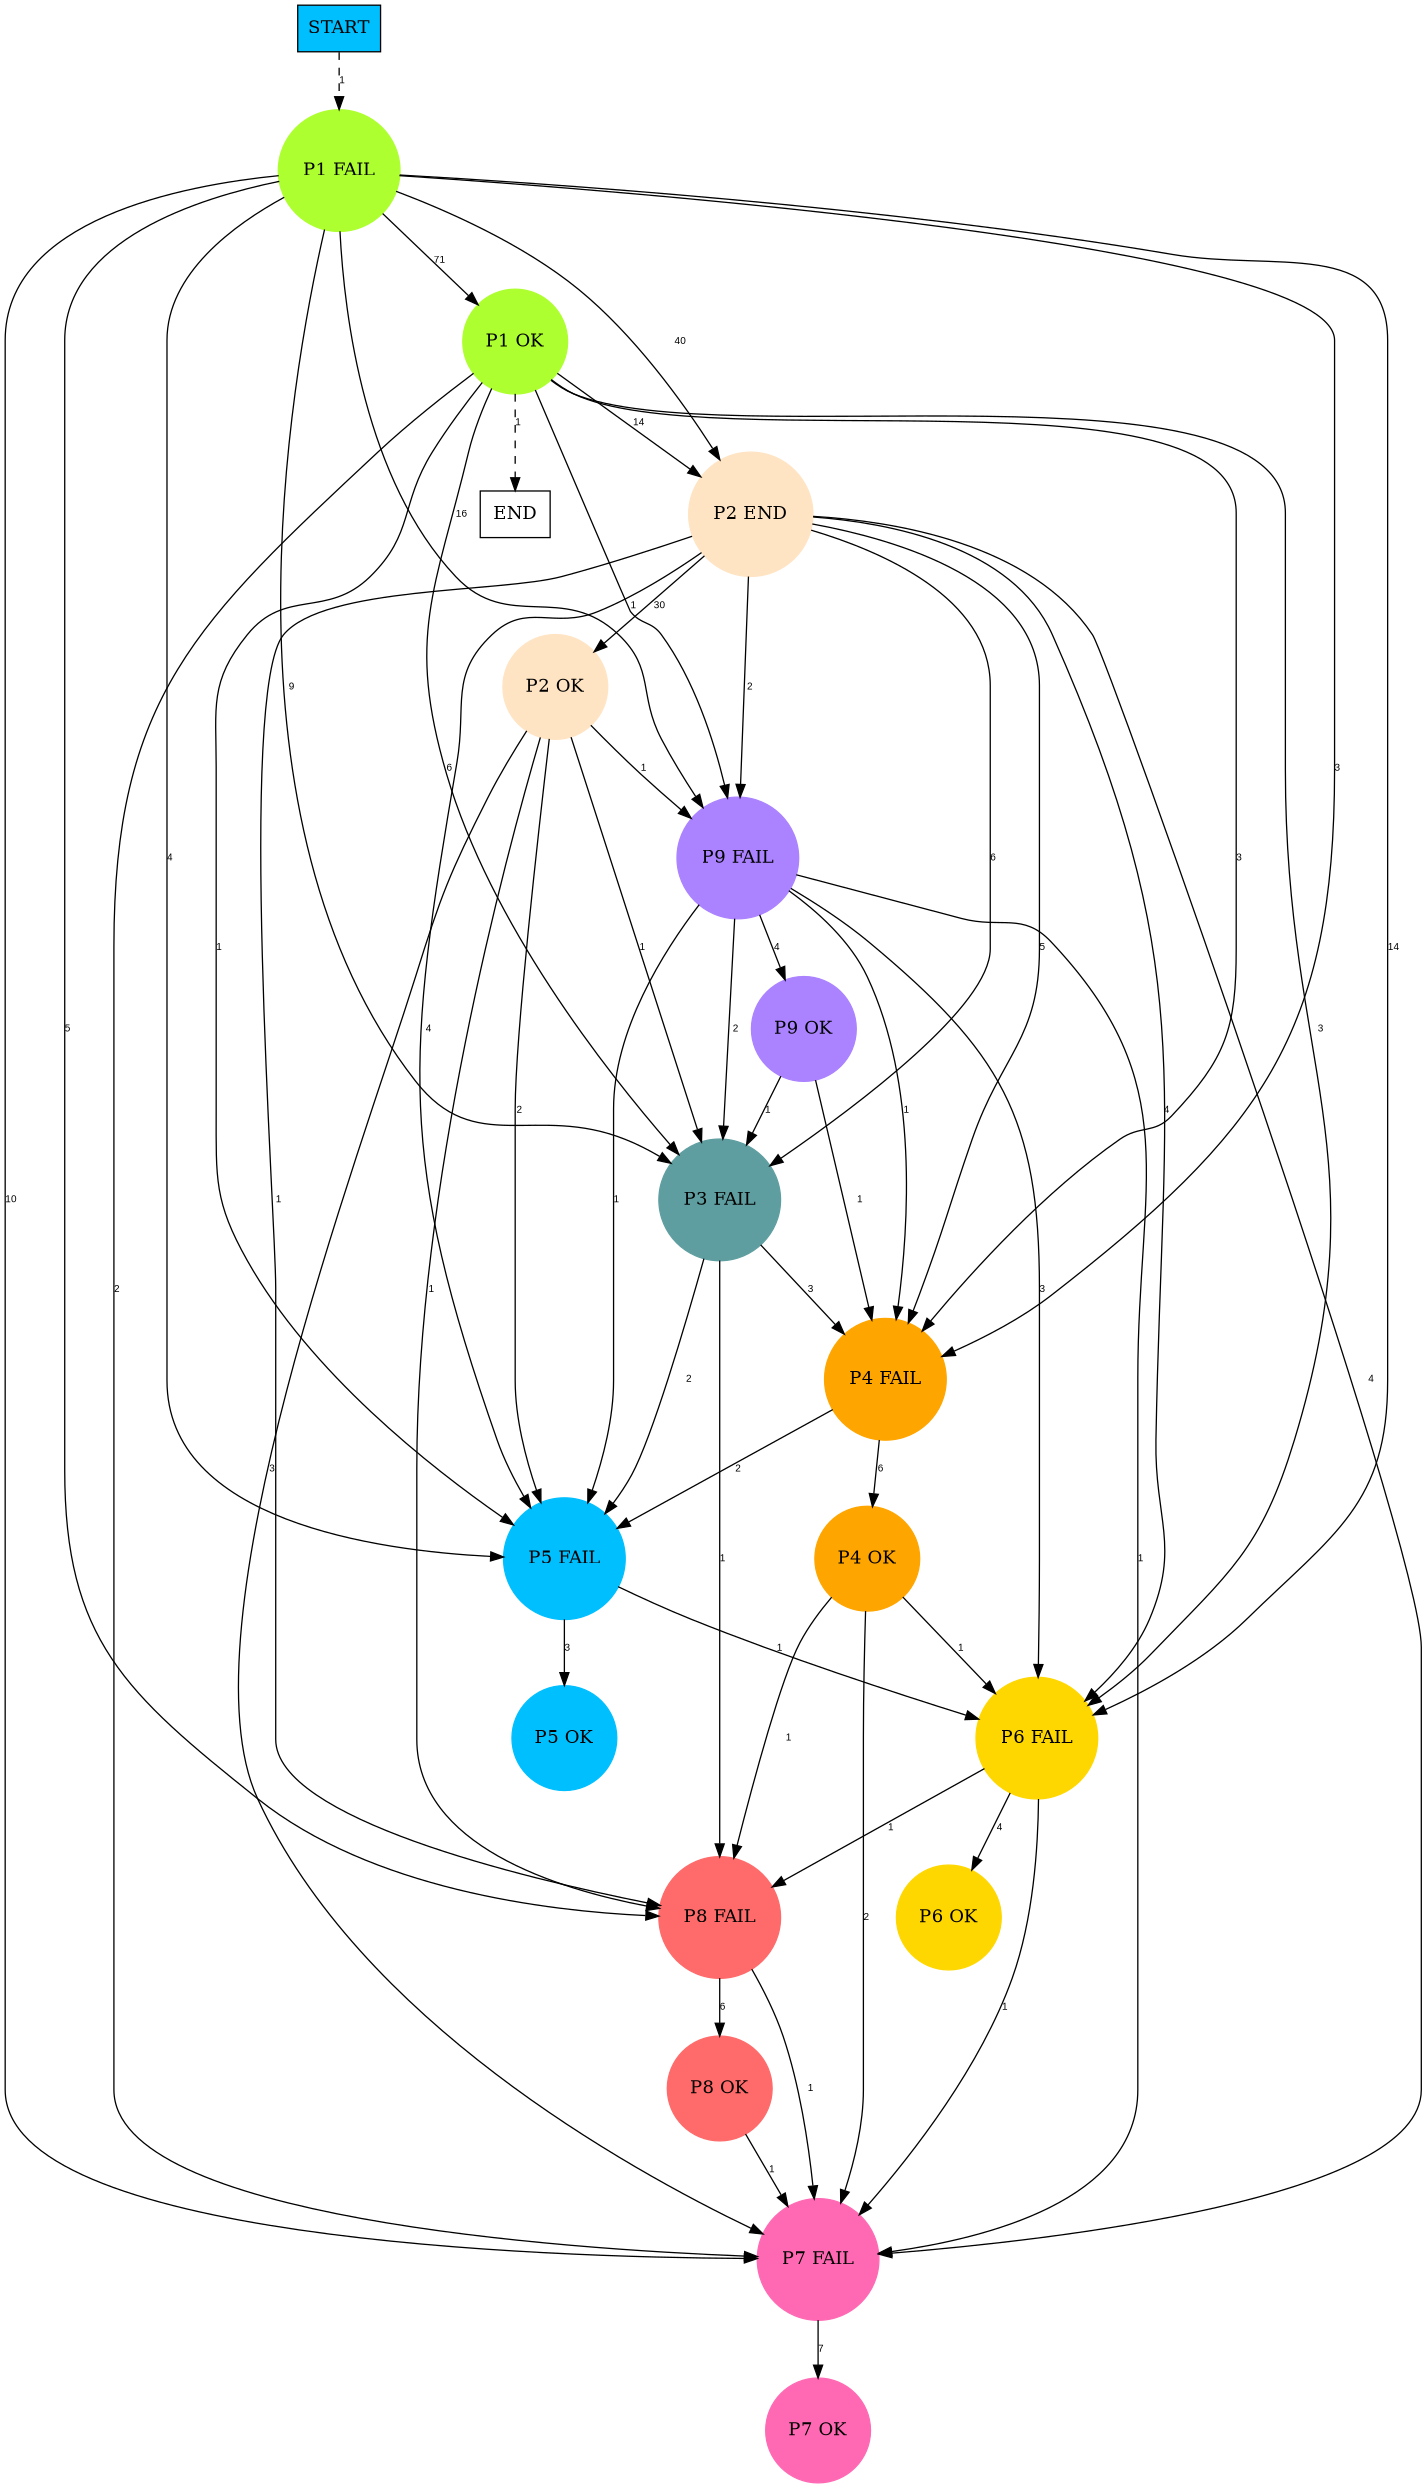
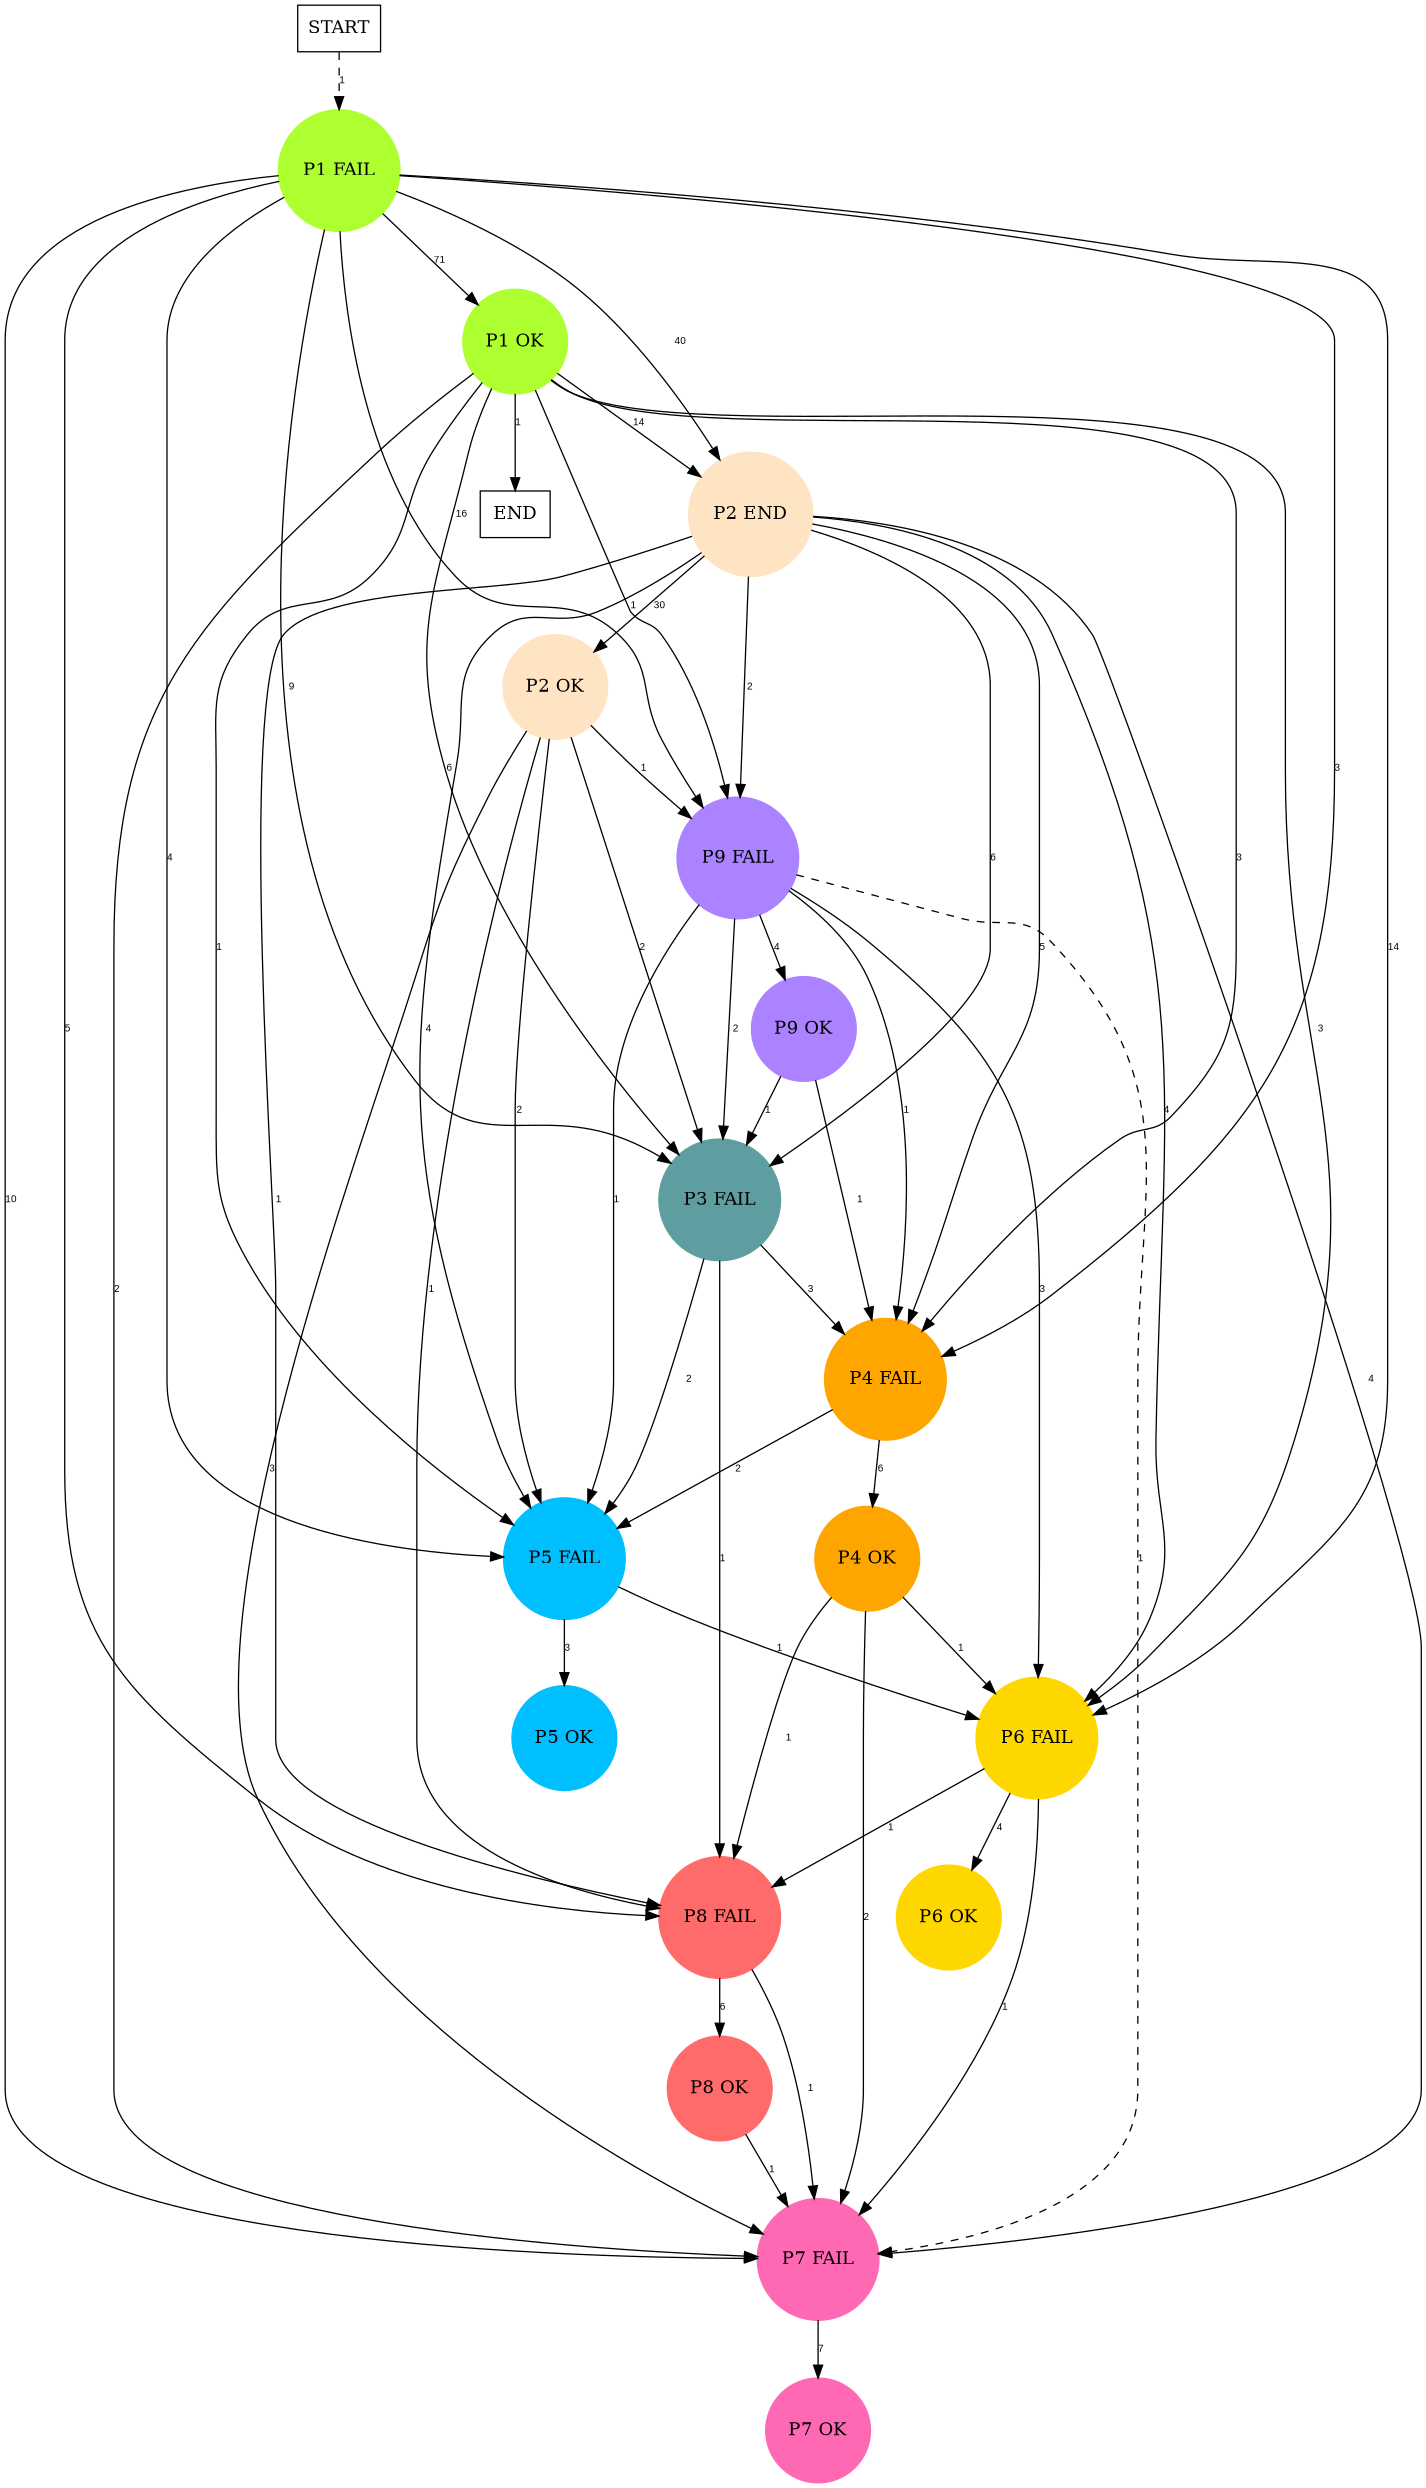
node "START": fillcolor deepskyblue -> white
edge "P1 OK" -> "END": style dashed -> solid
edge "P2 OK" -> "P3 FAIL": label "1" -> "2"
edge "P9 FAIL" -> "P7 FAIL": style solid -> dashed
